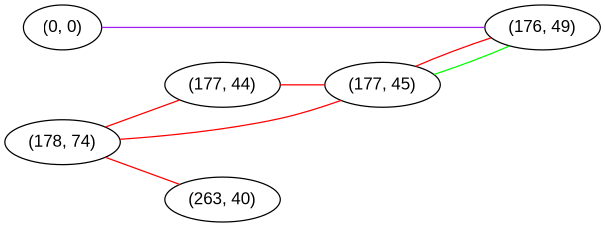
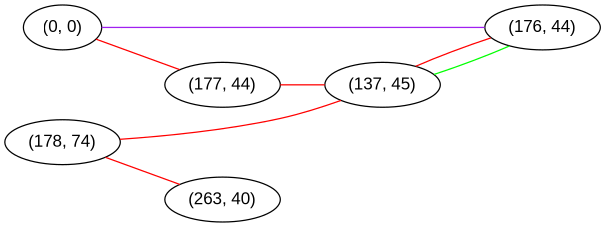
node "(176, 49)": label "(176, 49)" -> "(176, 44)"
node "(177, 45)": label "(177, 45)" -> "(137, 45)"
edge "(177, 44)" -- "(178, 74)": now "(177, 44)" -- "(0, 0)"
